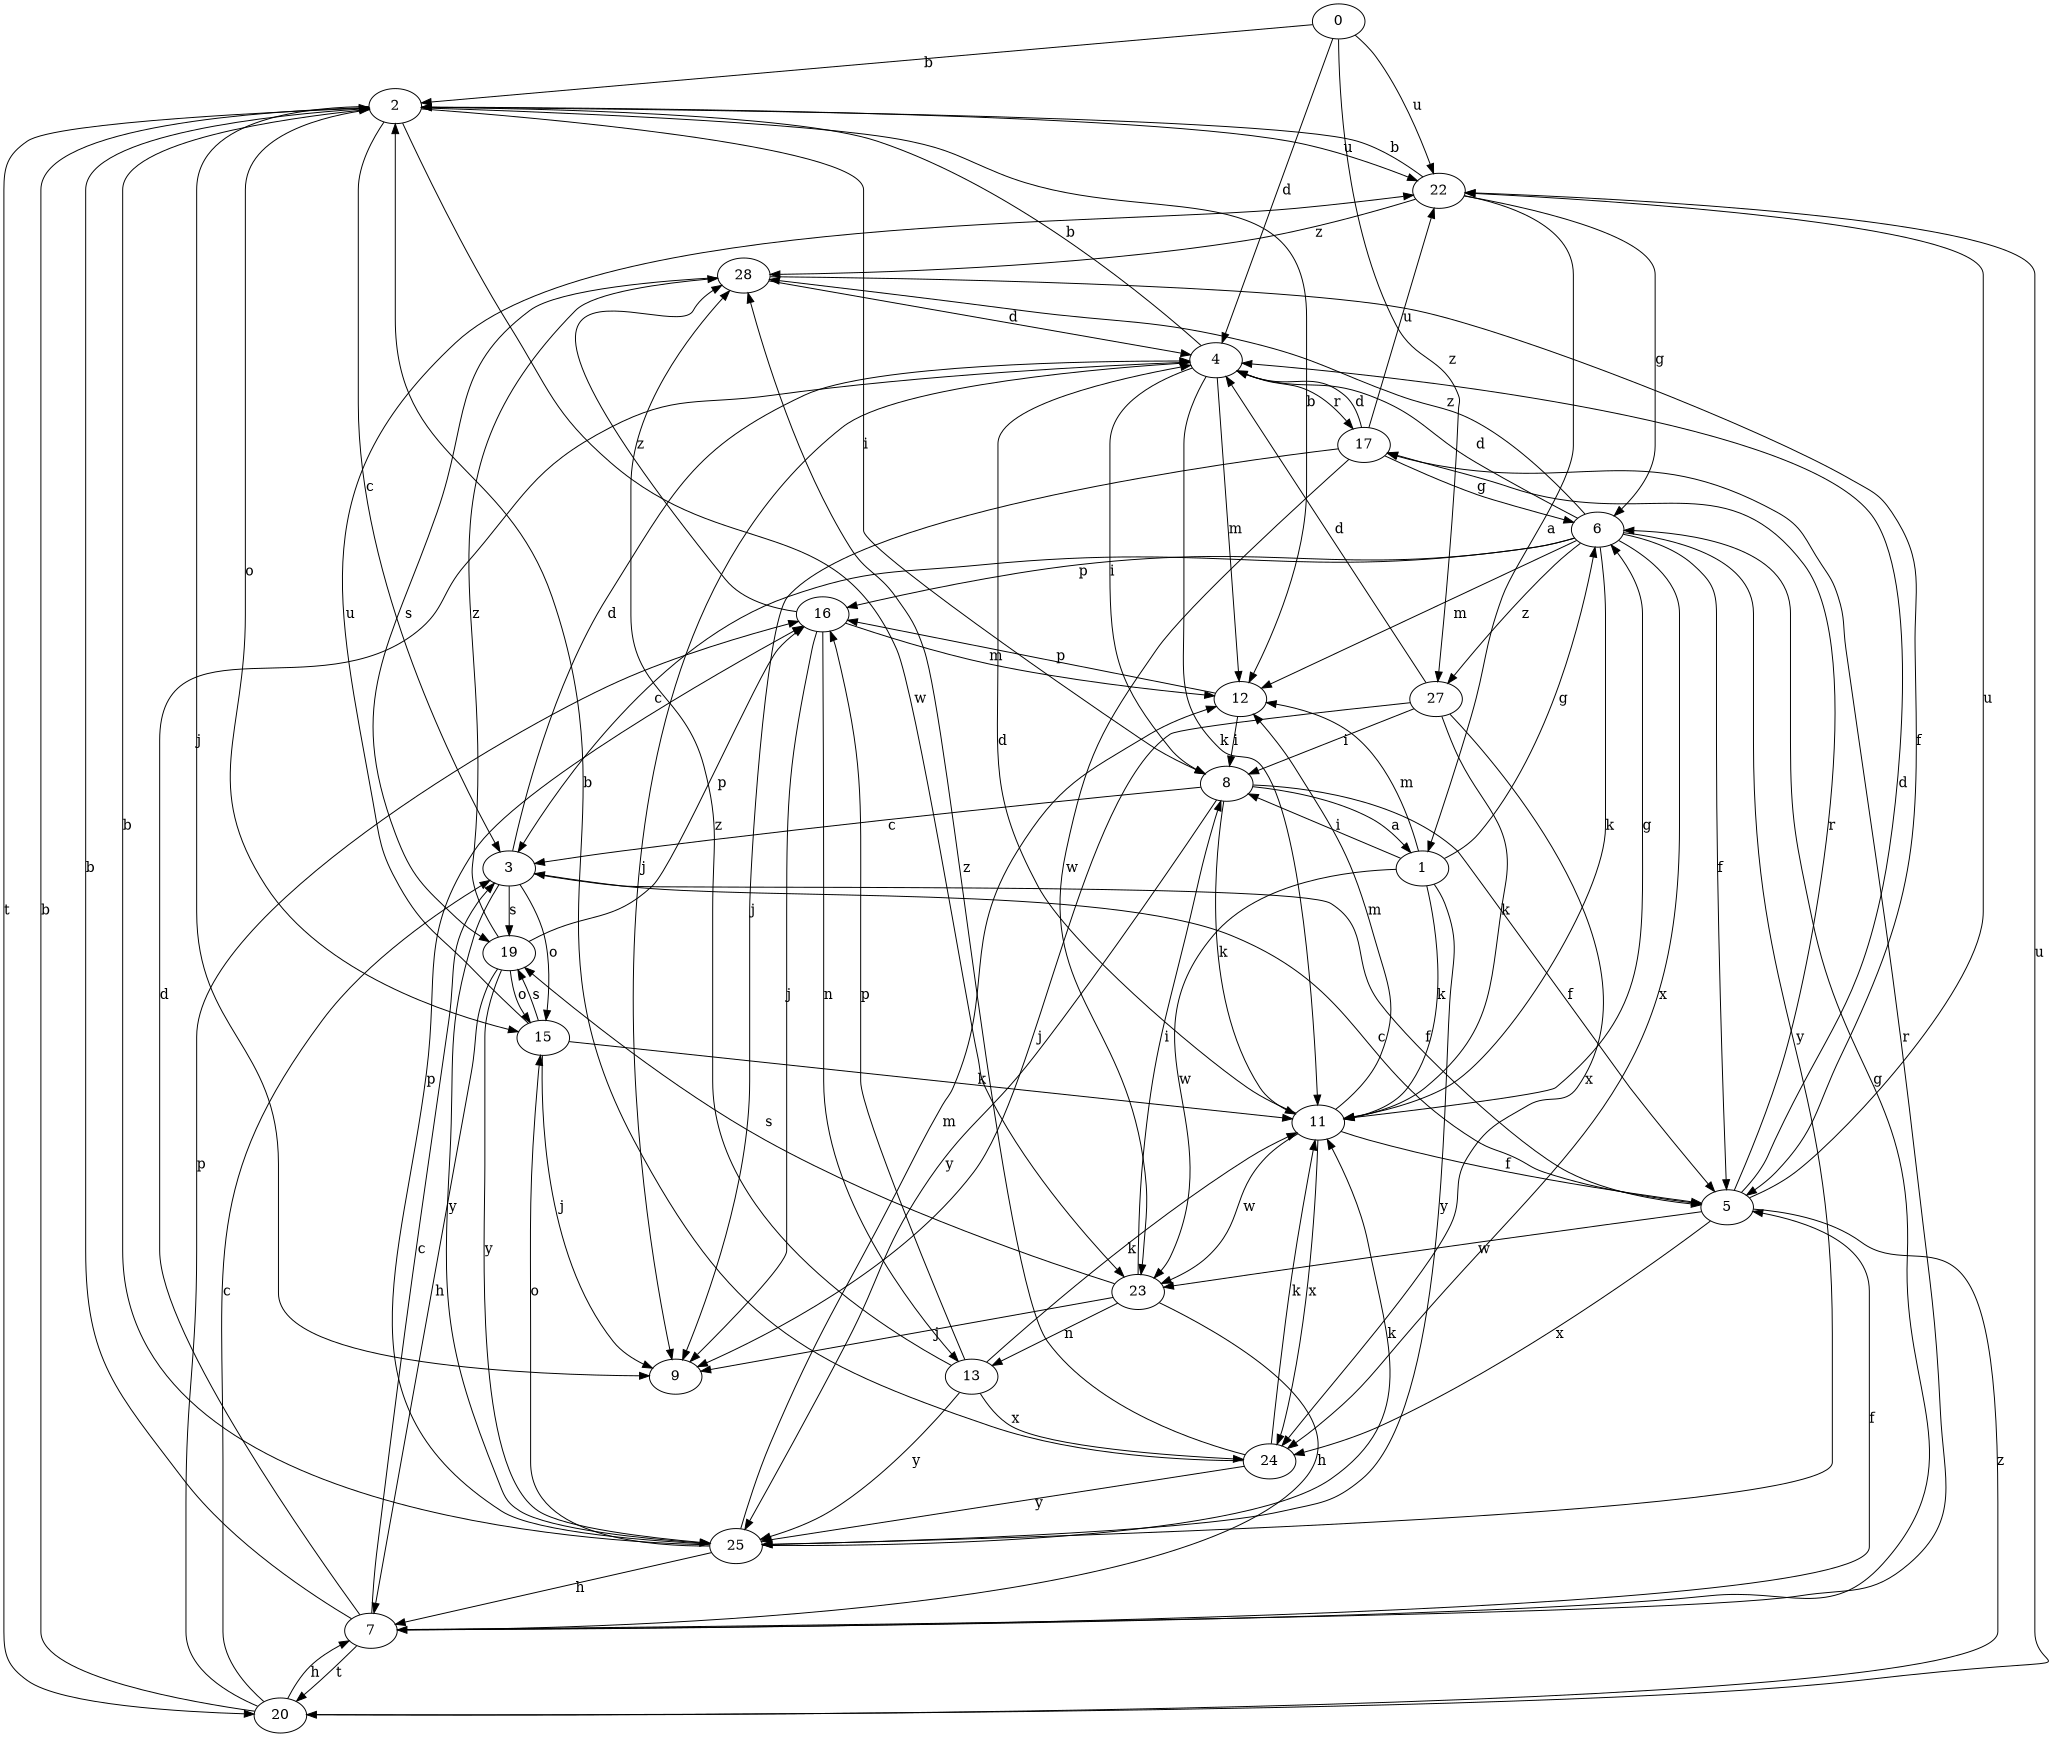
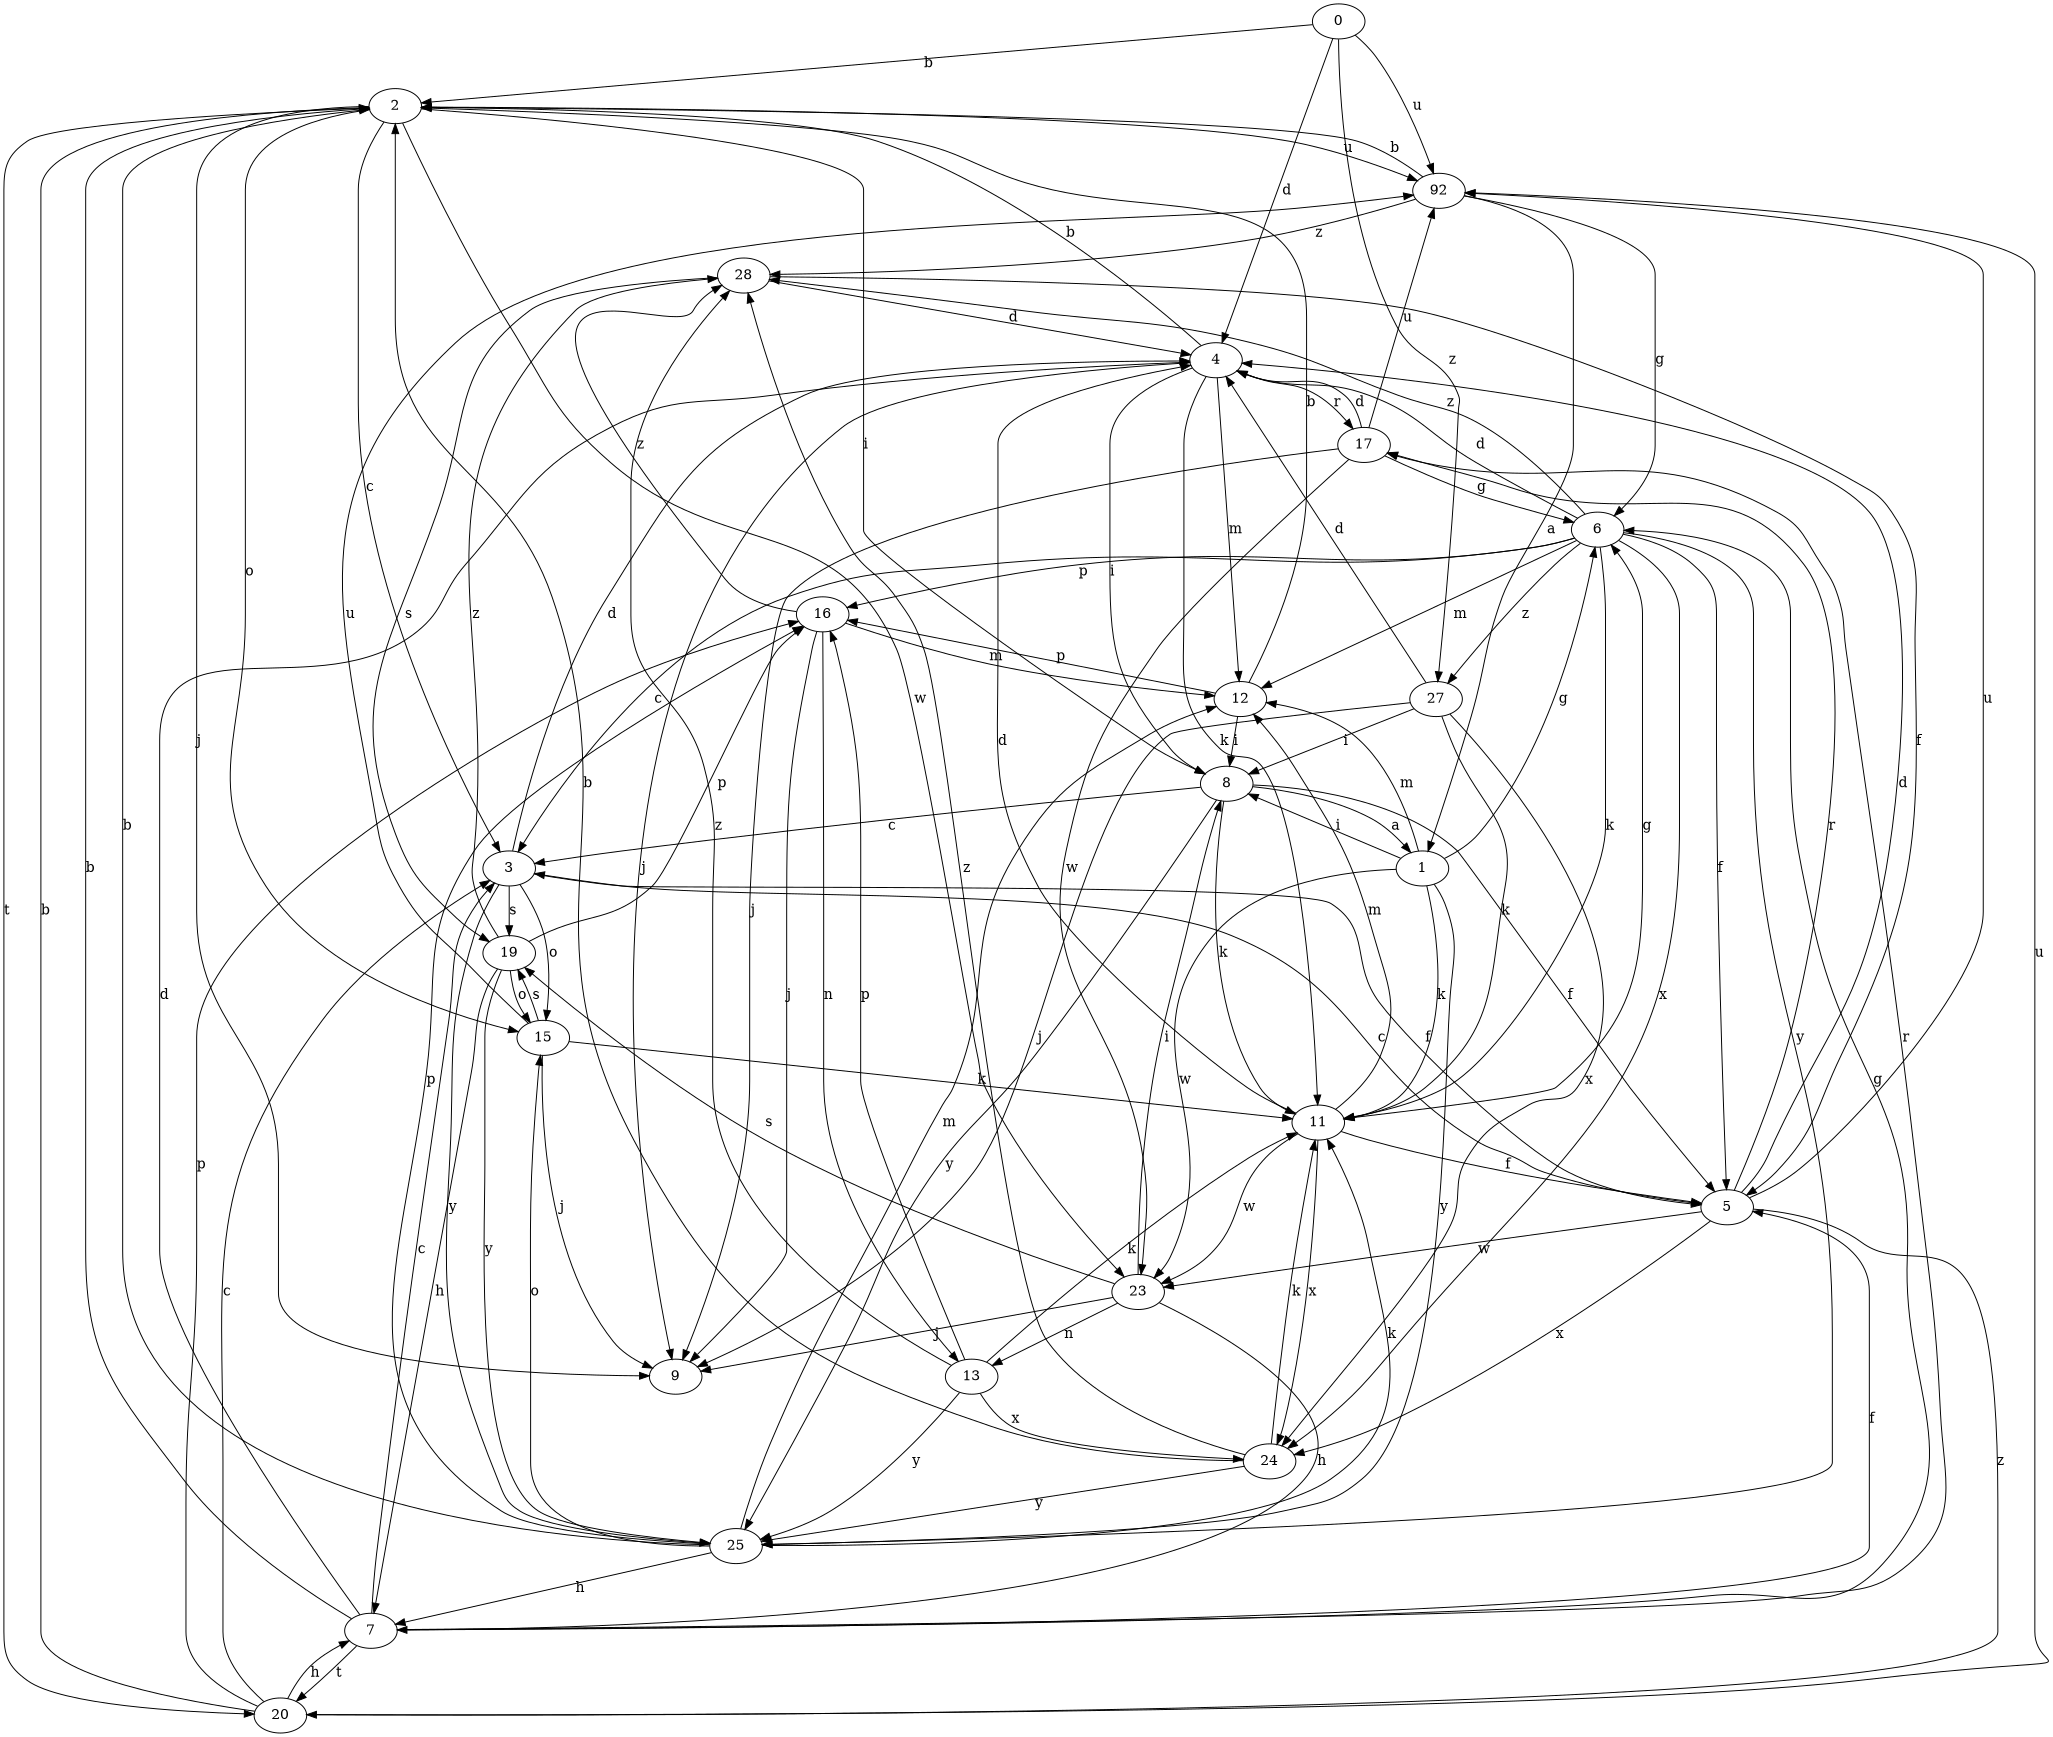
node "22": label "22" -> "92"
edge "2" -> "12": reversed
